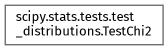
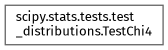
node "scipy.stats.tests.test _distributions.TestChi2": label "scipy.stats.tests.test _distributions.TestChi2" -> "scipy.stats.tests.test _distributions.TestChi4"
